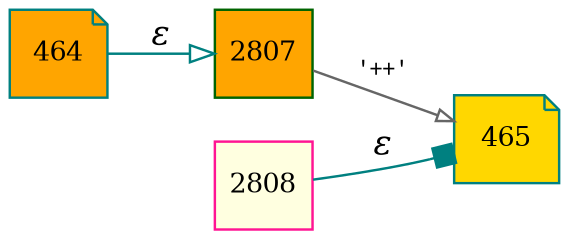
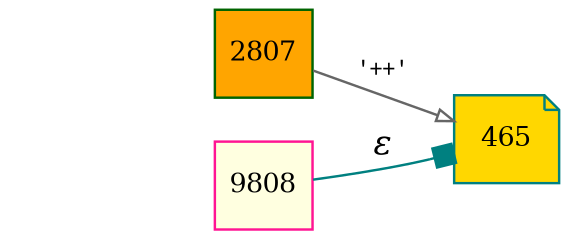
node "464": removed
node "2808": label "2808" -> "9808"
